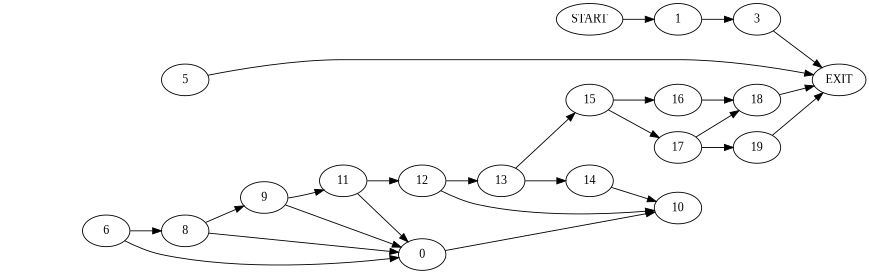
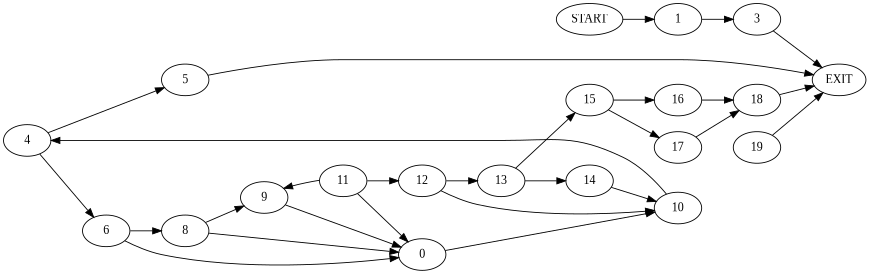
node "4": added
edge "17" -> "19": removed
edge "9" -> "11": reversed
